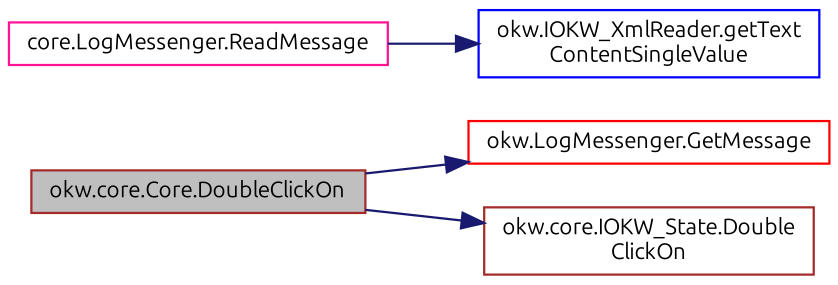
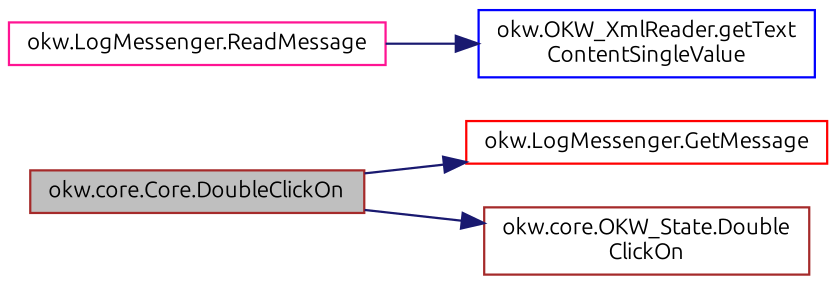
node "core.LogMessenger.ReadMessage": label "core.LogMessenger.ReadMessage" -> "okw.LogMessenger.ReadMessage"
node "okw.IOKW_XmlReader.getText ContentSingleValue": label "okw.IOKW_XmlReader.getText ContentSingleValue" -> "okw.OKW_XmlReader.getText ContentSingleValue"
node "okw.core.IOKW_State.Double ClickOn": label "okw.core.IOKW_State.Double ClickOn" -> "okw.core.OKW_State.Double ClickOn"
